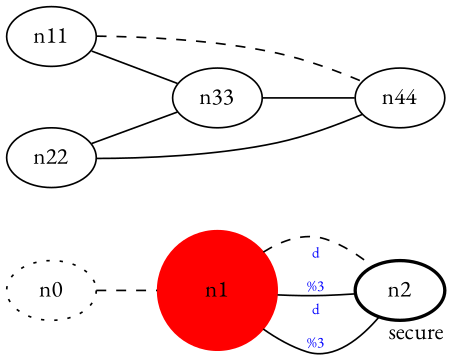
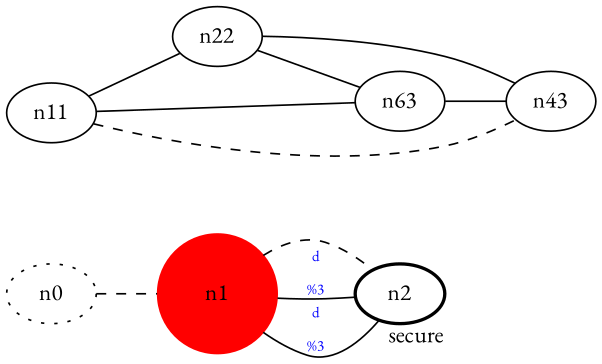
edge "n22" -- "n11": added
node "n33": label "n33" -> "n63"
node "n44": label "n44" -> "n43"
